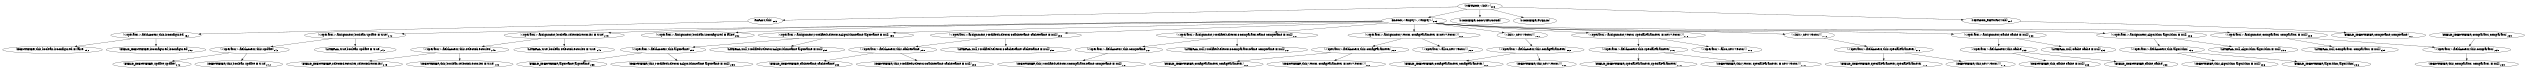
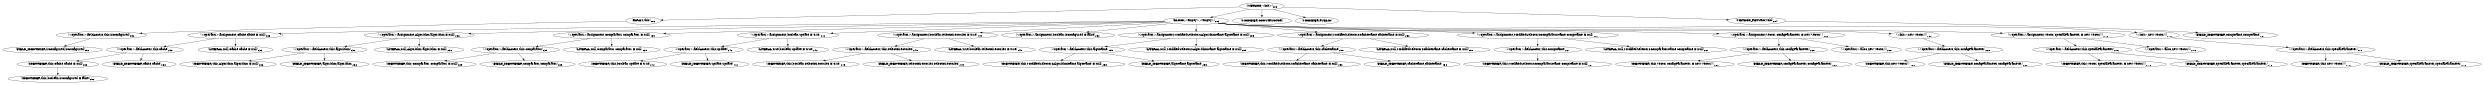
edge "(<operator>.fieldAccess,this.isConfigured)" -> "(IDENTIFIER,this,boolean isConfigured = false)": now "(IDENTIFIER,this,Cache cache = null)" -> "(IDENTIFIER,this,boolean isConfigured = false)"
edge "(FIELD_IDENTIFIER,comparator,comparator)" -> "(<operator>.fieldAccess,this.comparator)": reversed
